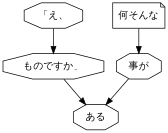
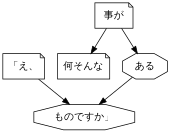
node "「え、": shape octagon -> note
edge "何そんな" -> "事が": reversed
node "事が": shape octagon -> note
edge "ものですか」" -> "ある": reversed
